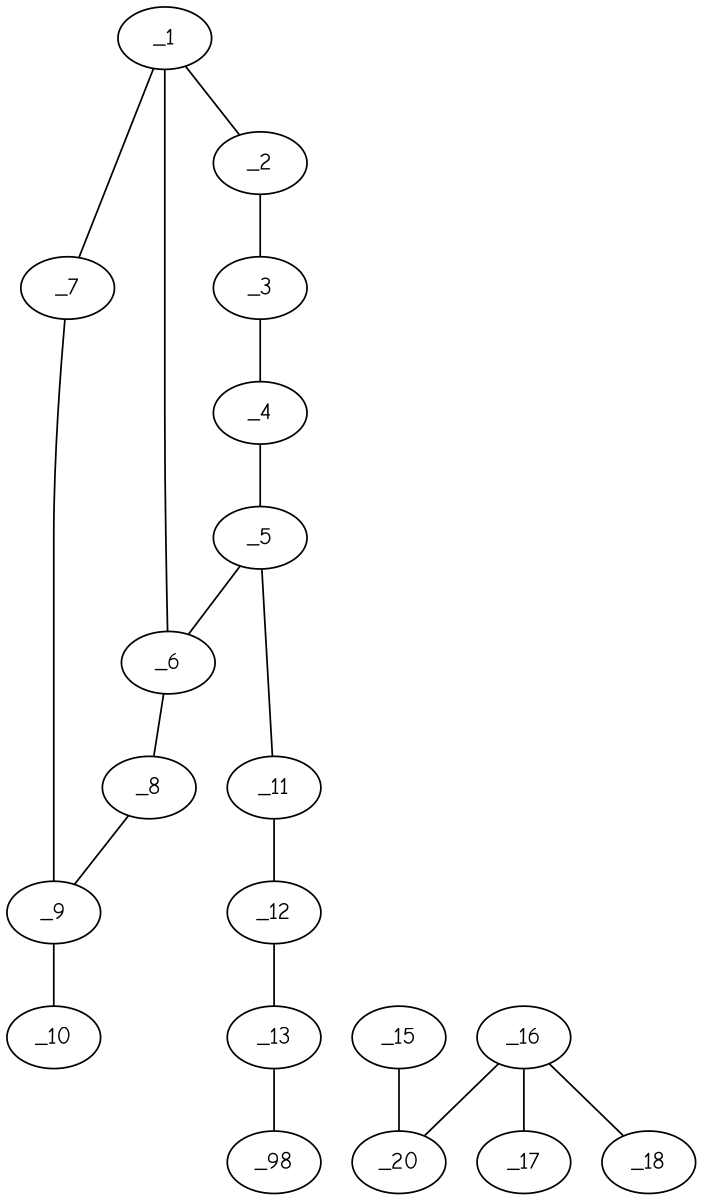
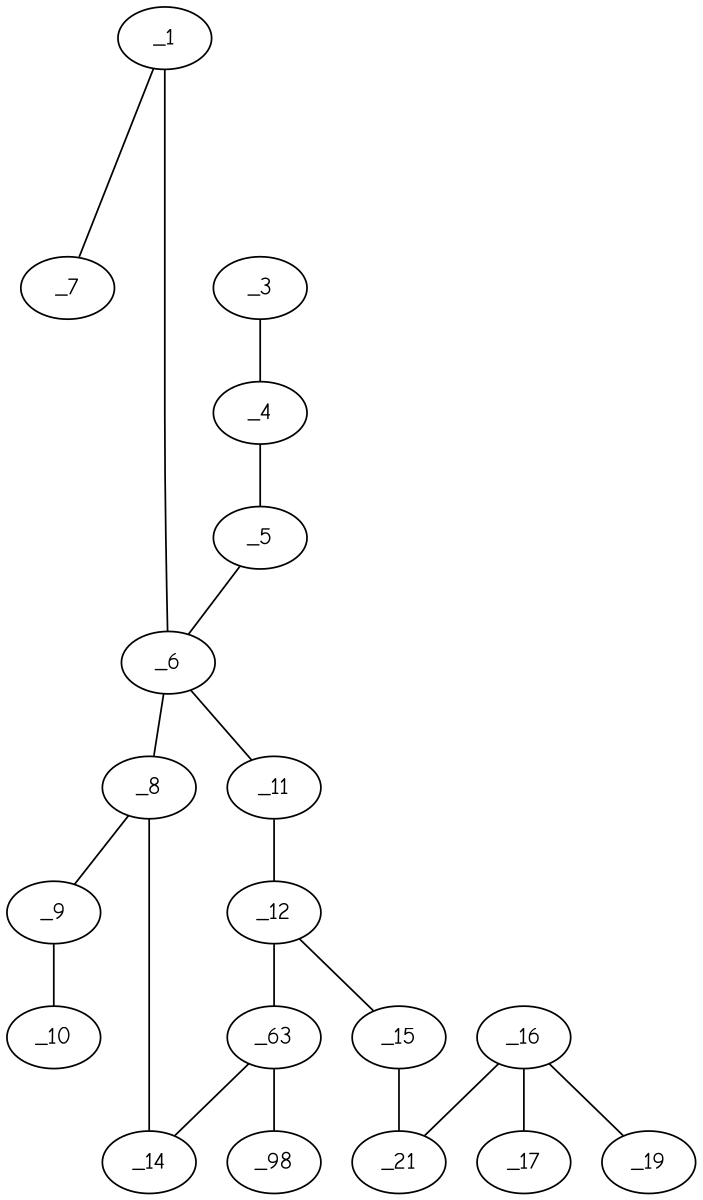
node "_2": removed
edge "_7" -- "_9": removed
edge "_5" -- "_11": now "_6" -- "_11"
edge "_12" -- "_15": added
node "_13": label "_13" -> "_63"
node "_14": added
node "_20": label "_20" -> "_21"
node "_18": label "_18" -> "_19"
